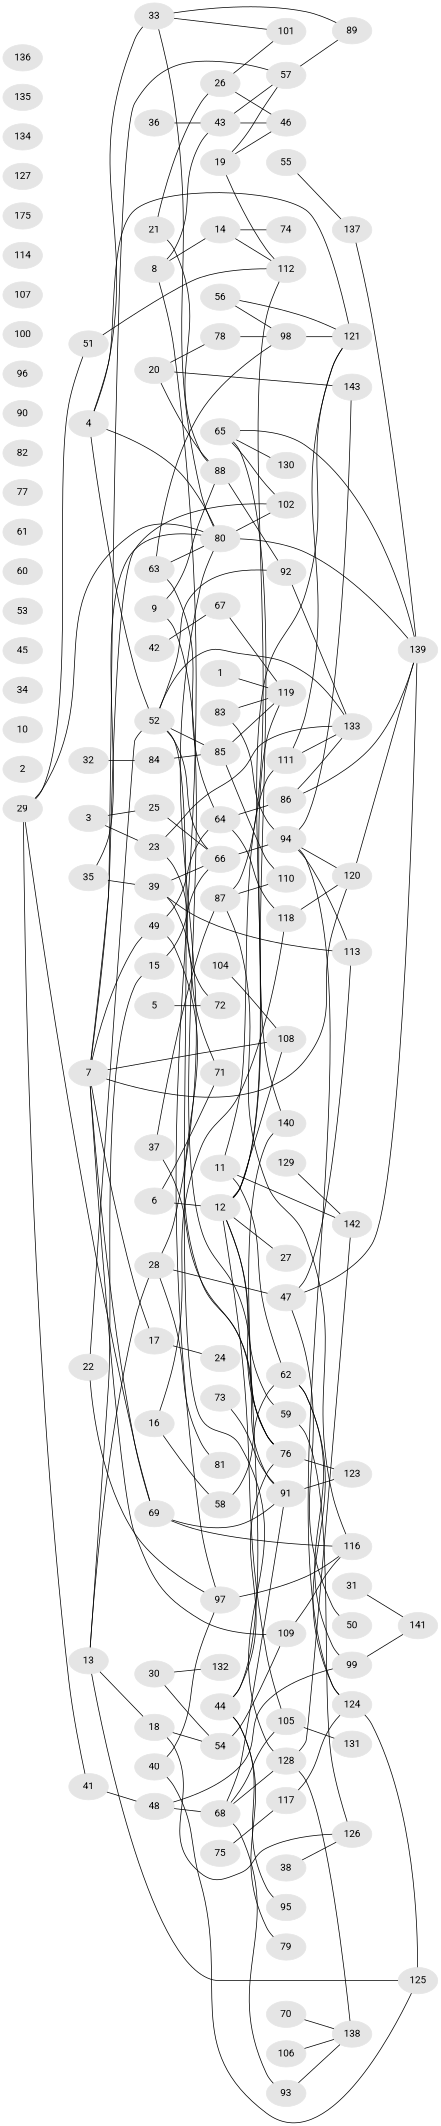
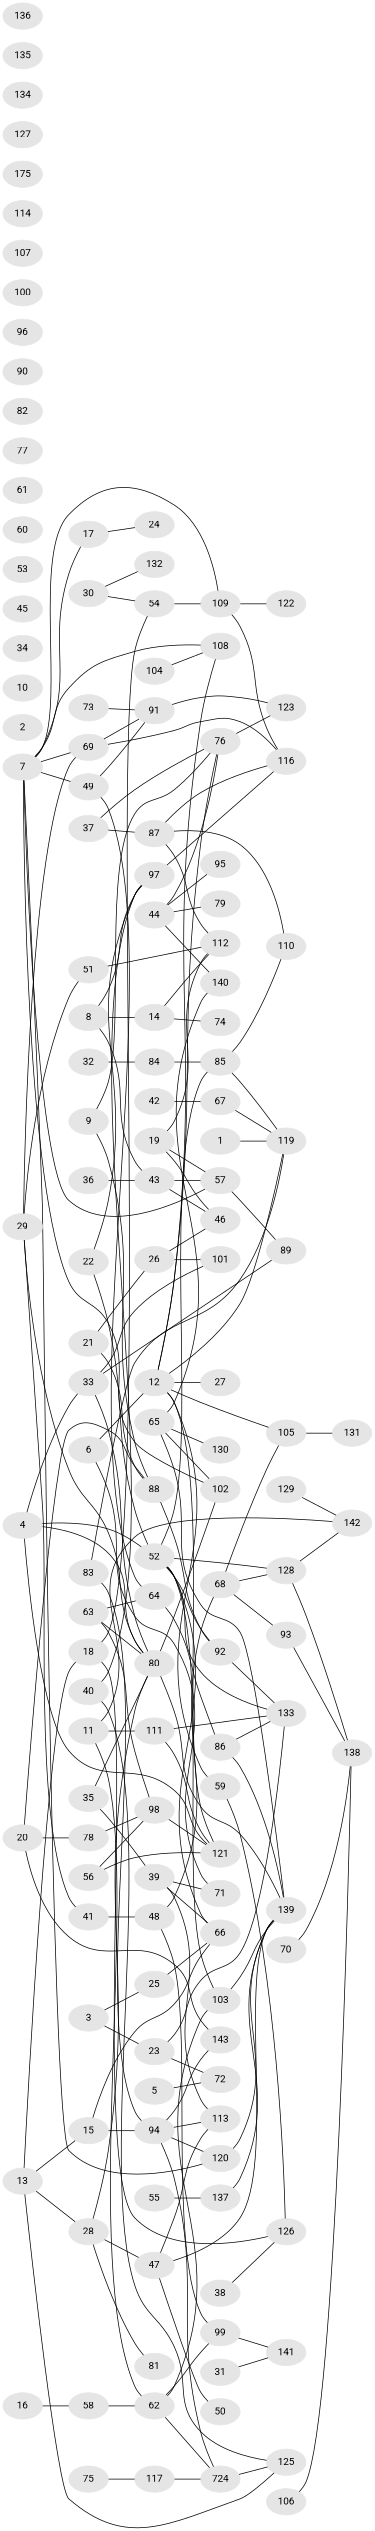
node "122": added
edge "94" -- "66": now "94" -- "15"
node "118": removed
edge "91" -- "68": removed
node "124": label "124" -> "724"
node "103": added
